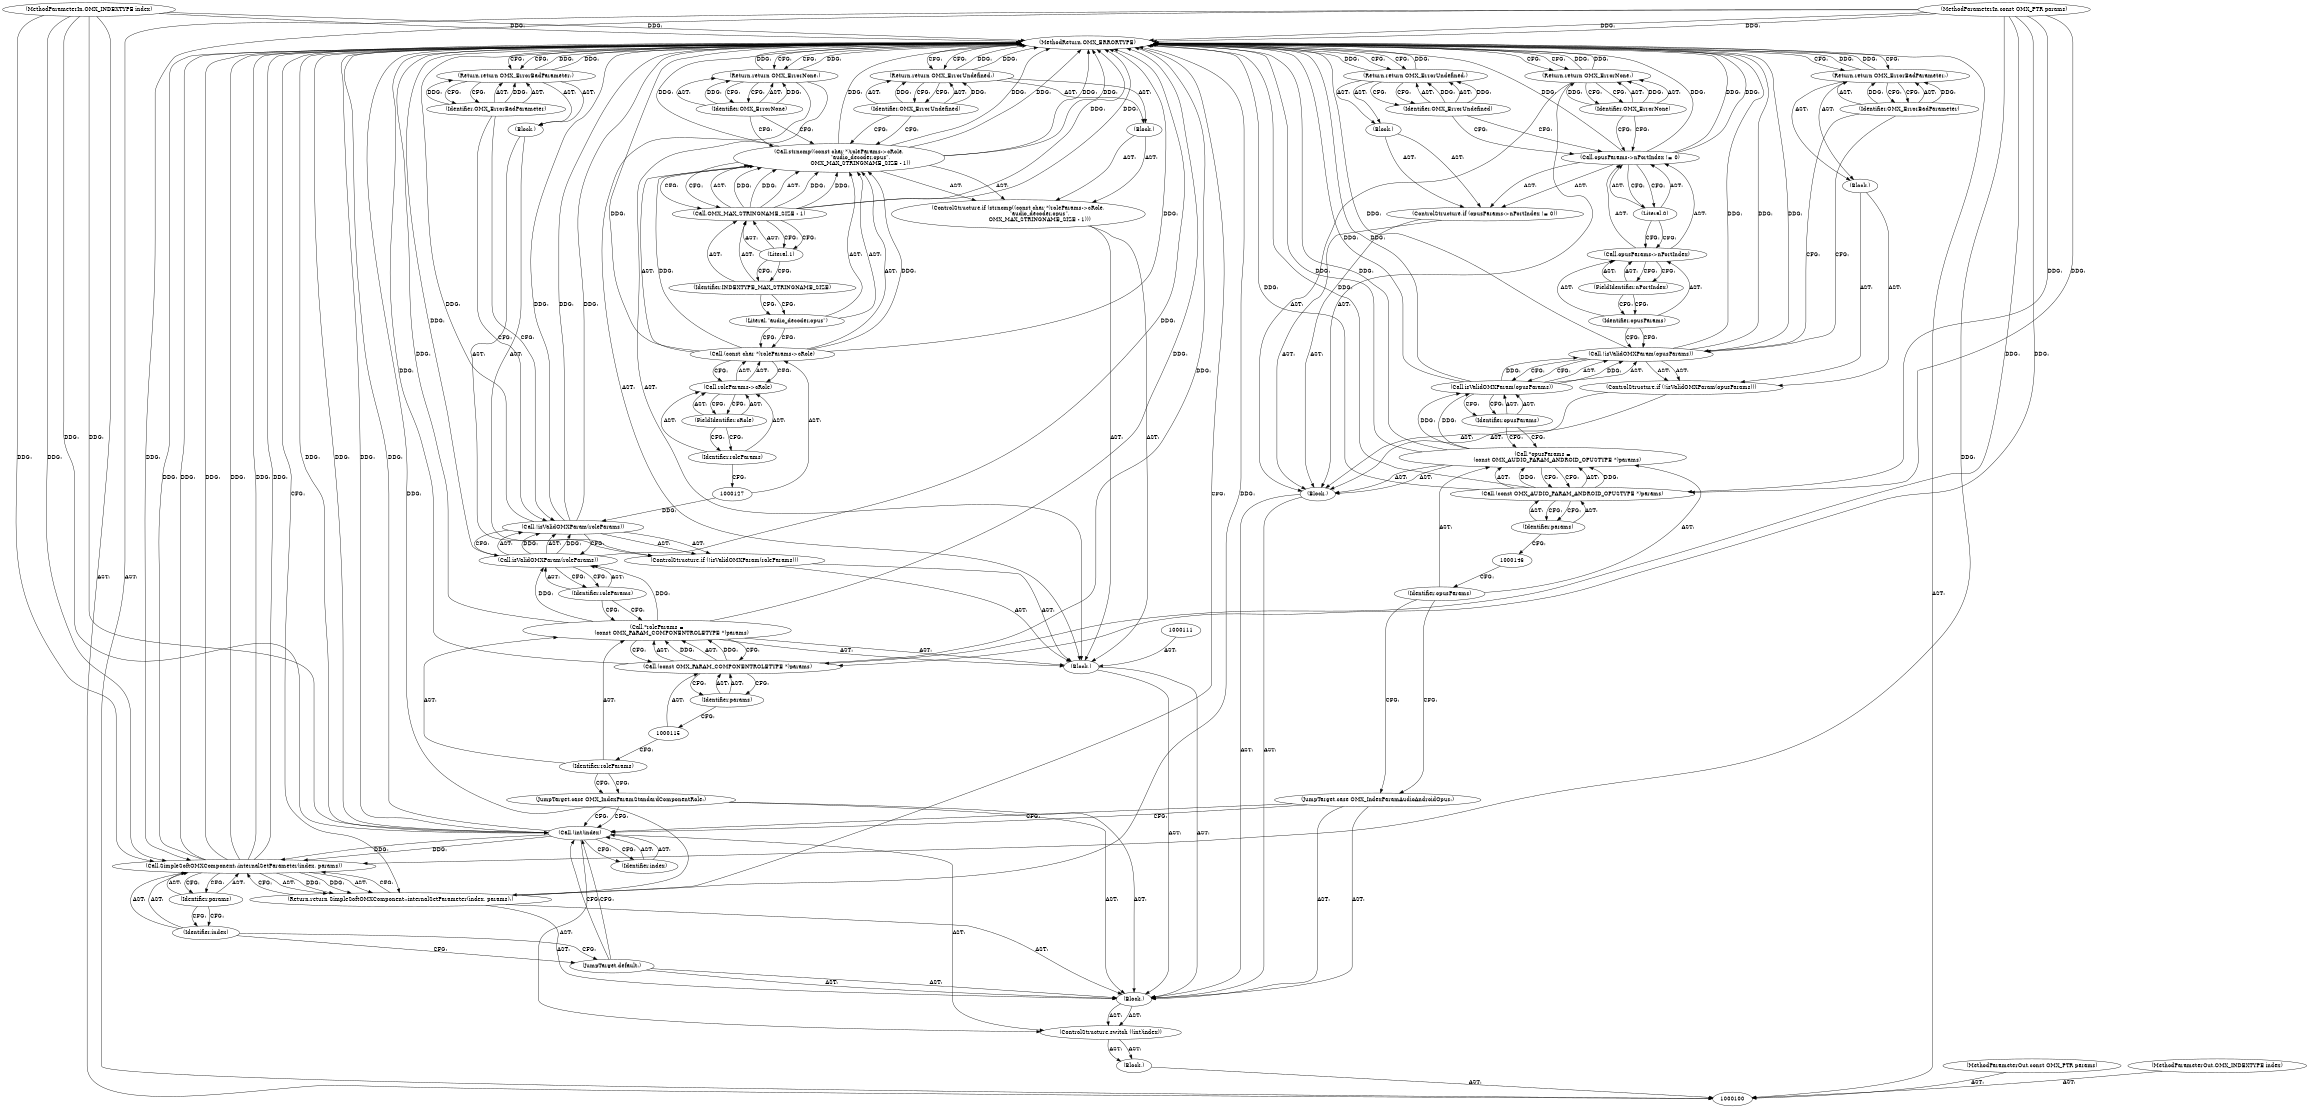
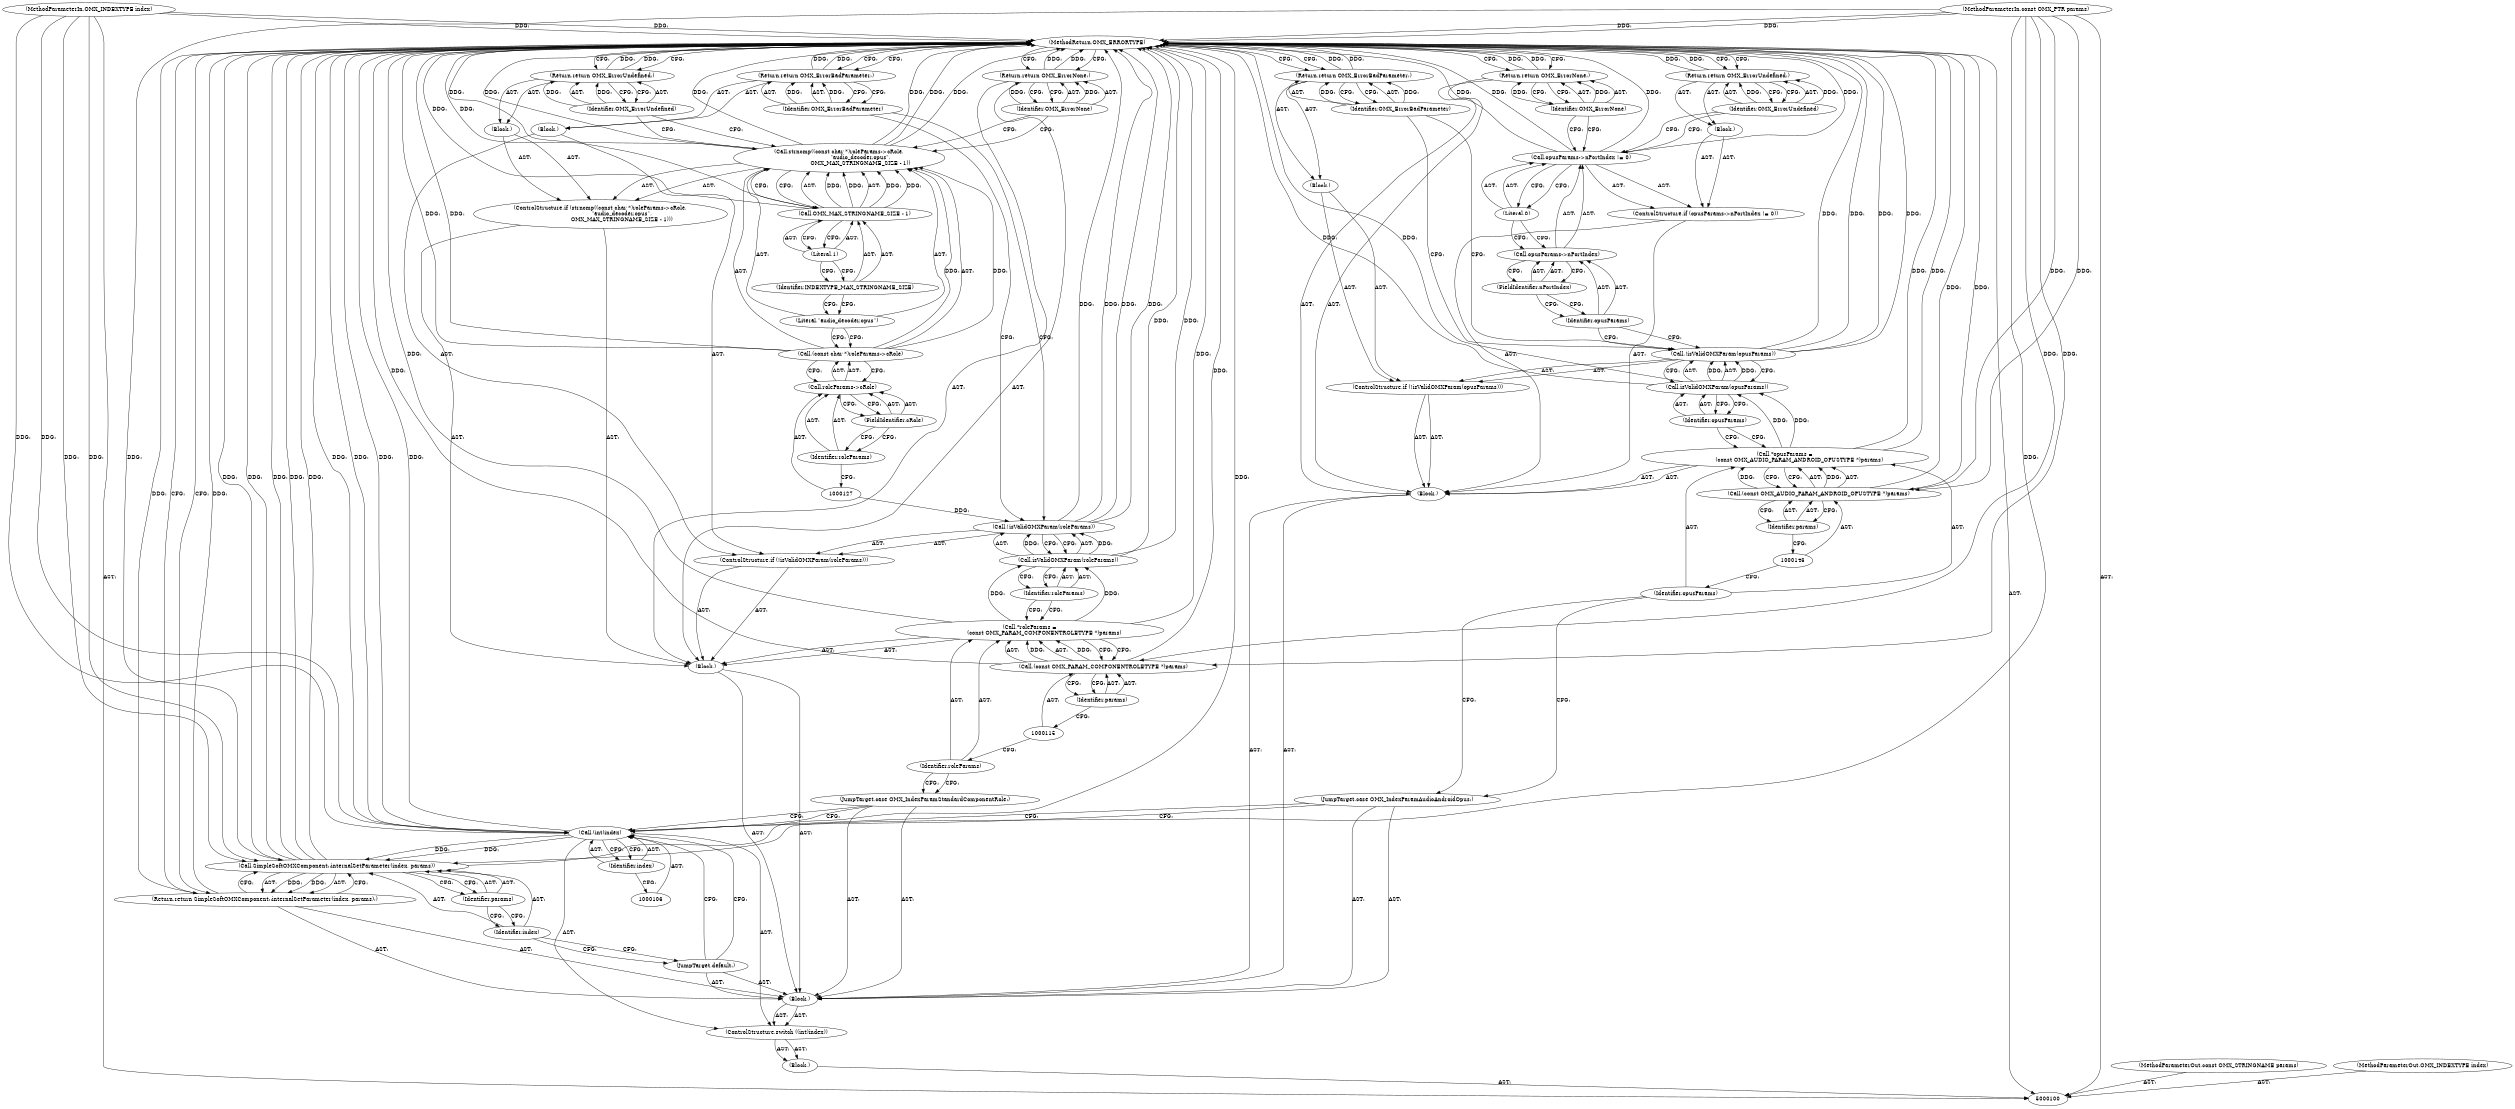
edge "1000127" -> "(Call,(const char *)roleParams->cRole)": now "1000127" -> "(Call,roleParams->cRole)"
edge "1000146" -> "(Call,(const OMX_AUDIO_PARAM_ANDROID_OPUSTYPE *)params)": added, label "AST:"
node "1000111": removed
node "1000106": added
node "(MethodParameterOut,const OMX_PTR params)": label "(MethodParameterOut,const OMX_PTR params)" -> "(MethodParameterOut,const OMX_STRINGNAME params)"
node "1000100": label "1000100" -> "5000100"
